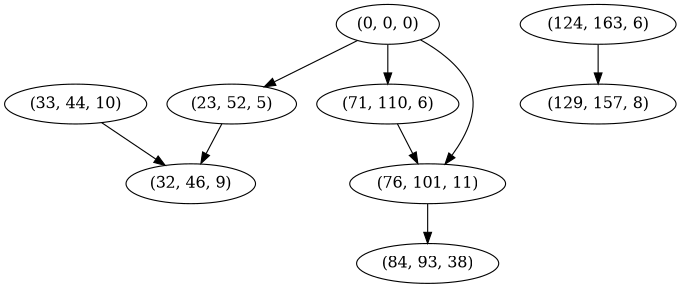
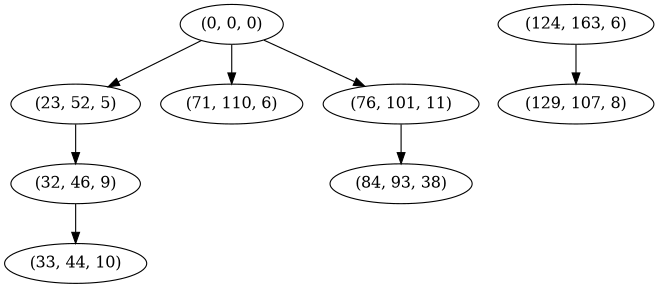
node "(129, 157, 8)": label "(129, 157, 8)" -> "(129, 107, 8)"
edge "(71, 110, 6)" -> "(76, 101, 11)": removed
edge "(33, 44, 10)" -> "(32, 46, 9)": reversed
